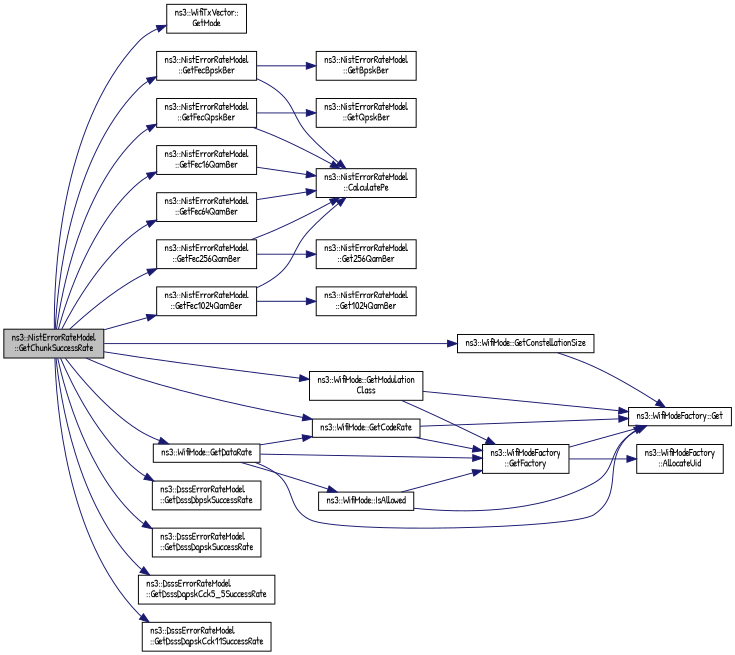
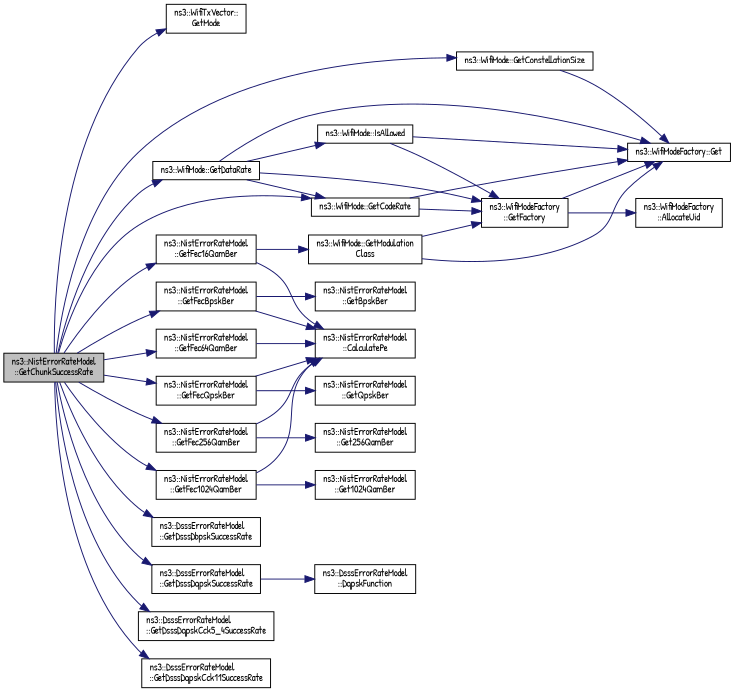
edge "ns3::NistErrorRateModel ::GetChunkSuccessRate" -> "ns3::WifiMode::GetModulation Class": now "ns3::NistErrorRateModel ::GetFec16QamBer" -> "ns3::WifiMode::GetModulation Class"
node "ns3::DsssErrorRateModel ::DqpskFunction": added
node "ns3::DsssErrorRateModel ::GetDsssDqpskCck5_5SuccessRate": label "ns3::DsssErrorRateModel ::GetDsssDqpskCck5_5SuccessRate" -> "ns3::DsssErrorRateModel ::GetDsssDqpskCck5_4SuccessRate"
